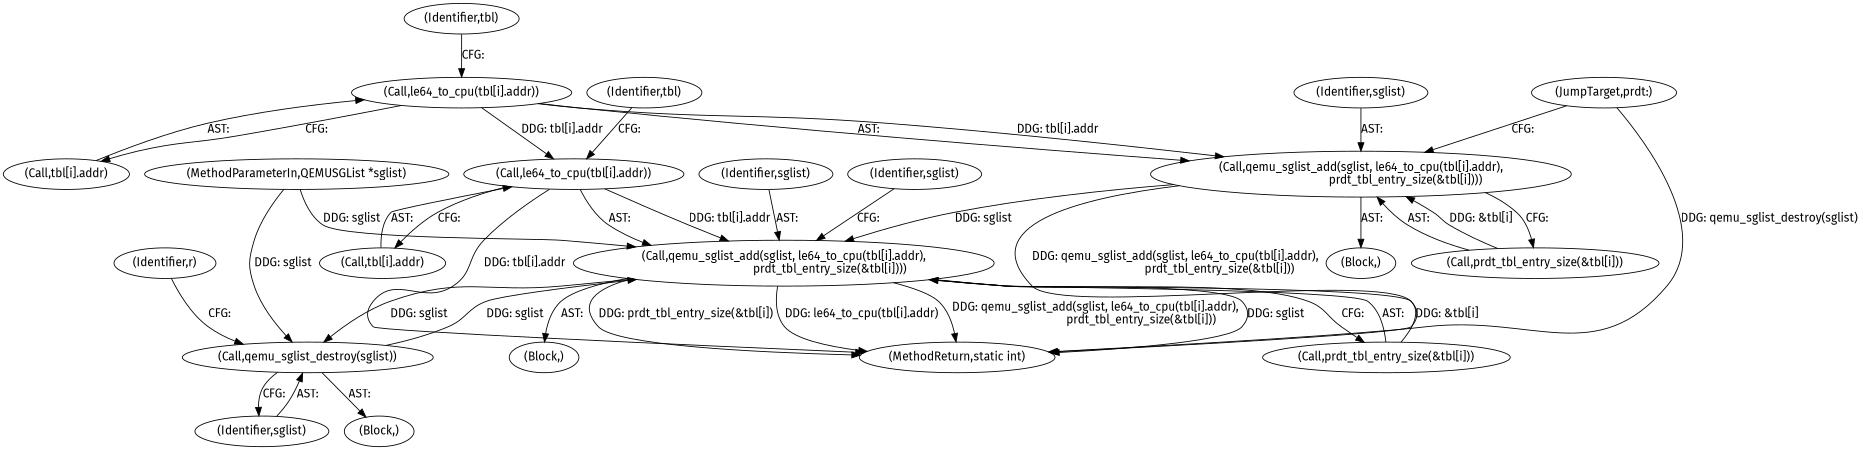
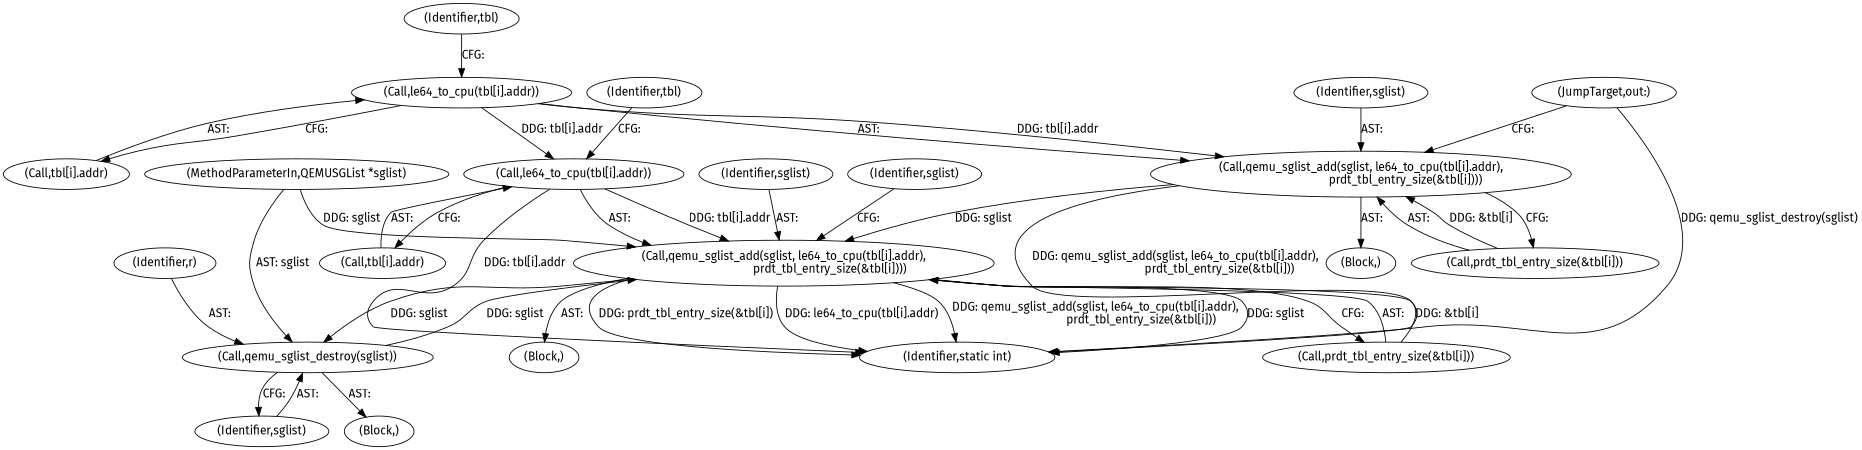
node "(JumpTarget,prdt:)": label "(JumpTarget,prdt:)" -> "(JumpTarget,out:)"
edge "(MethodParameterIn,QEMUSGList *sglist)" -> "(Call,qemu_sglist_destroy(sglist))": label "DDG: sglist" -> "AST: sglist"
edge "(Identifier,r)" -> "(Call,qemu_sglist_destroy(sglist))": label "CFG: " -> "AST: "
node "(MethodReturn,static int)": label "(MethodReturn,static int)" -> "(Identifier,static int)"
